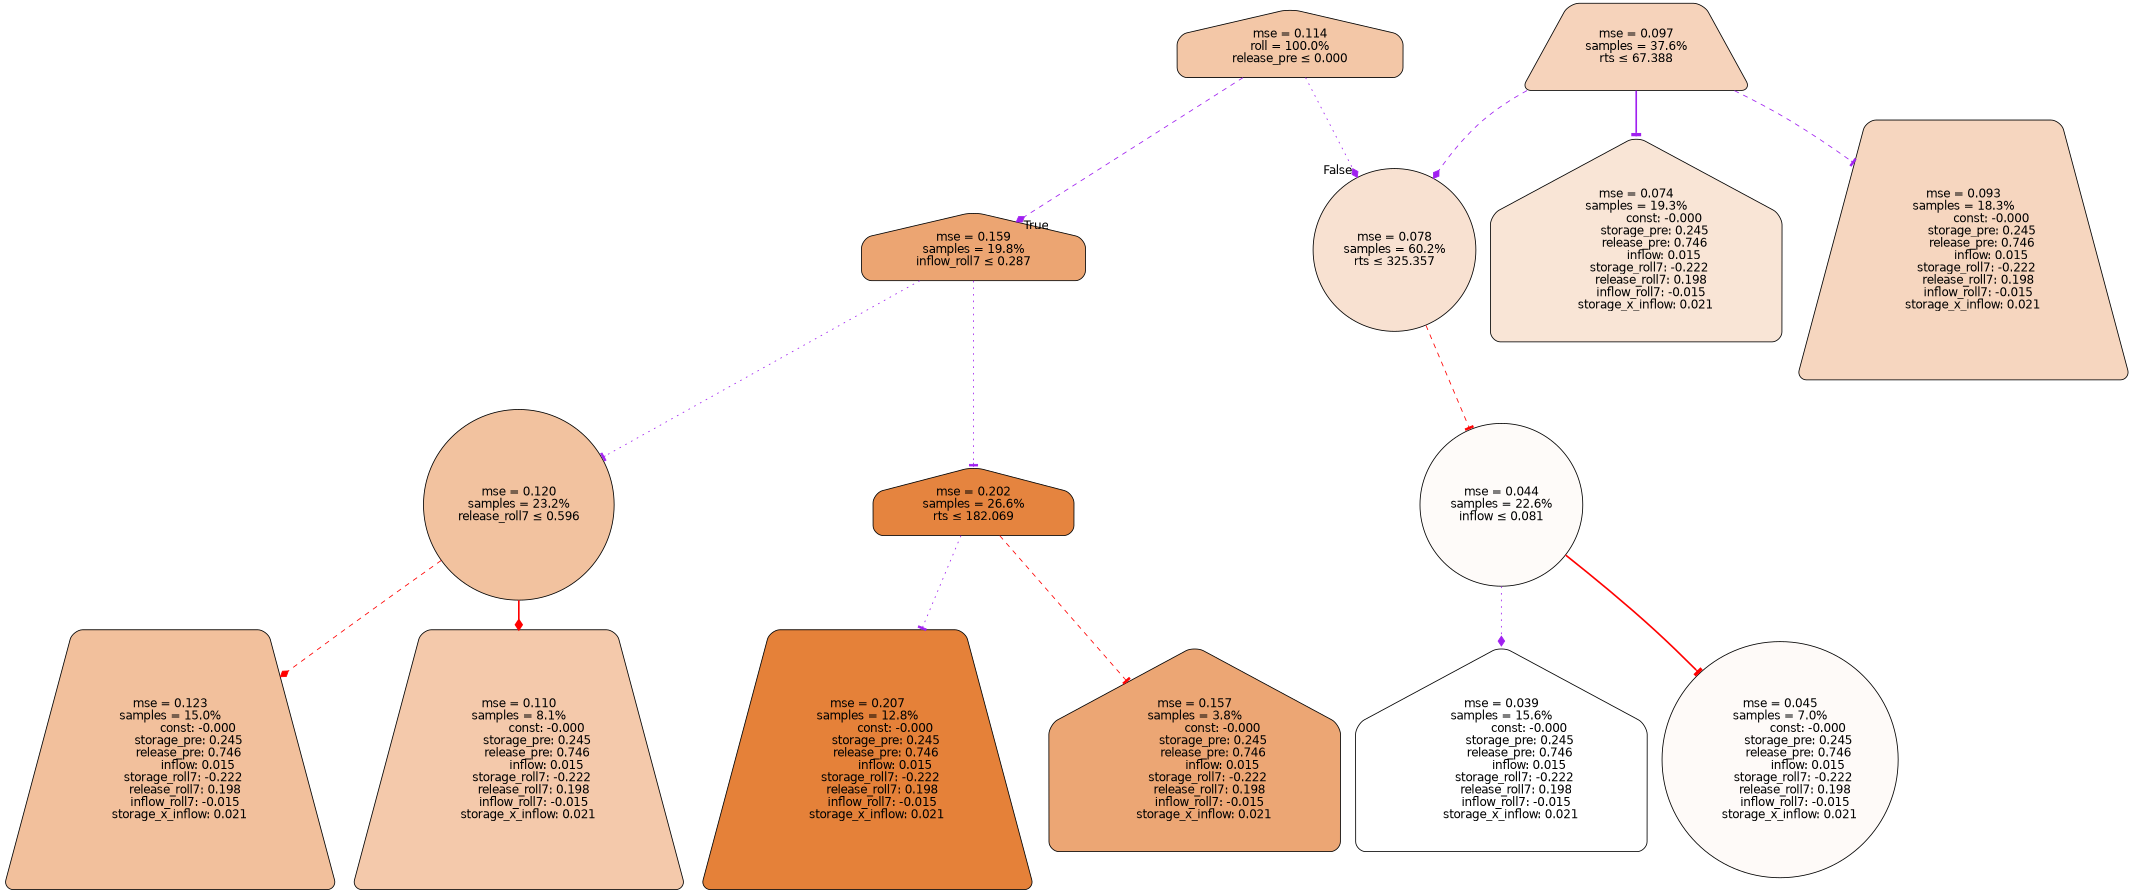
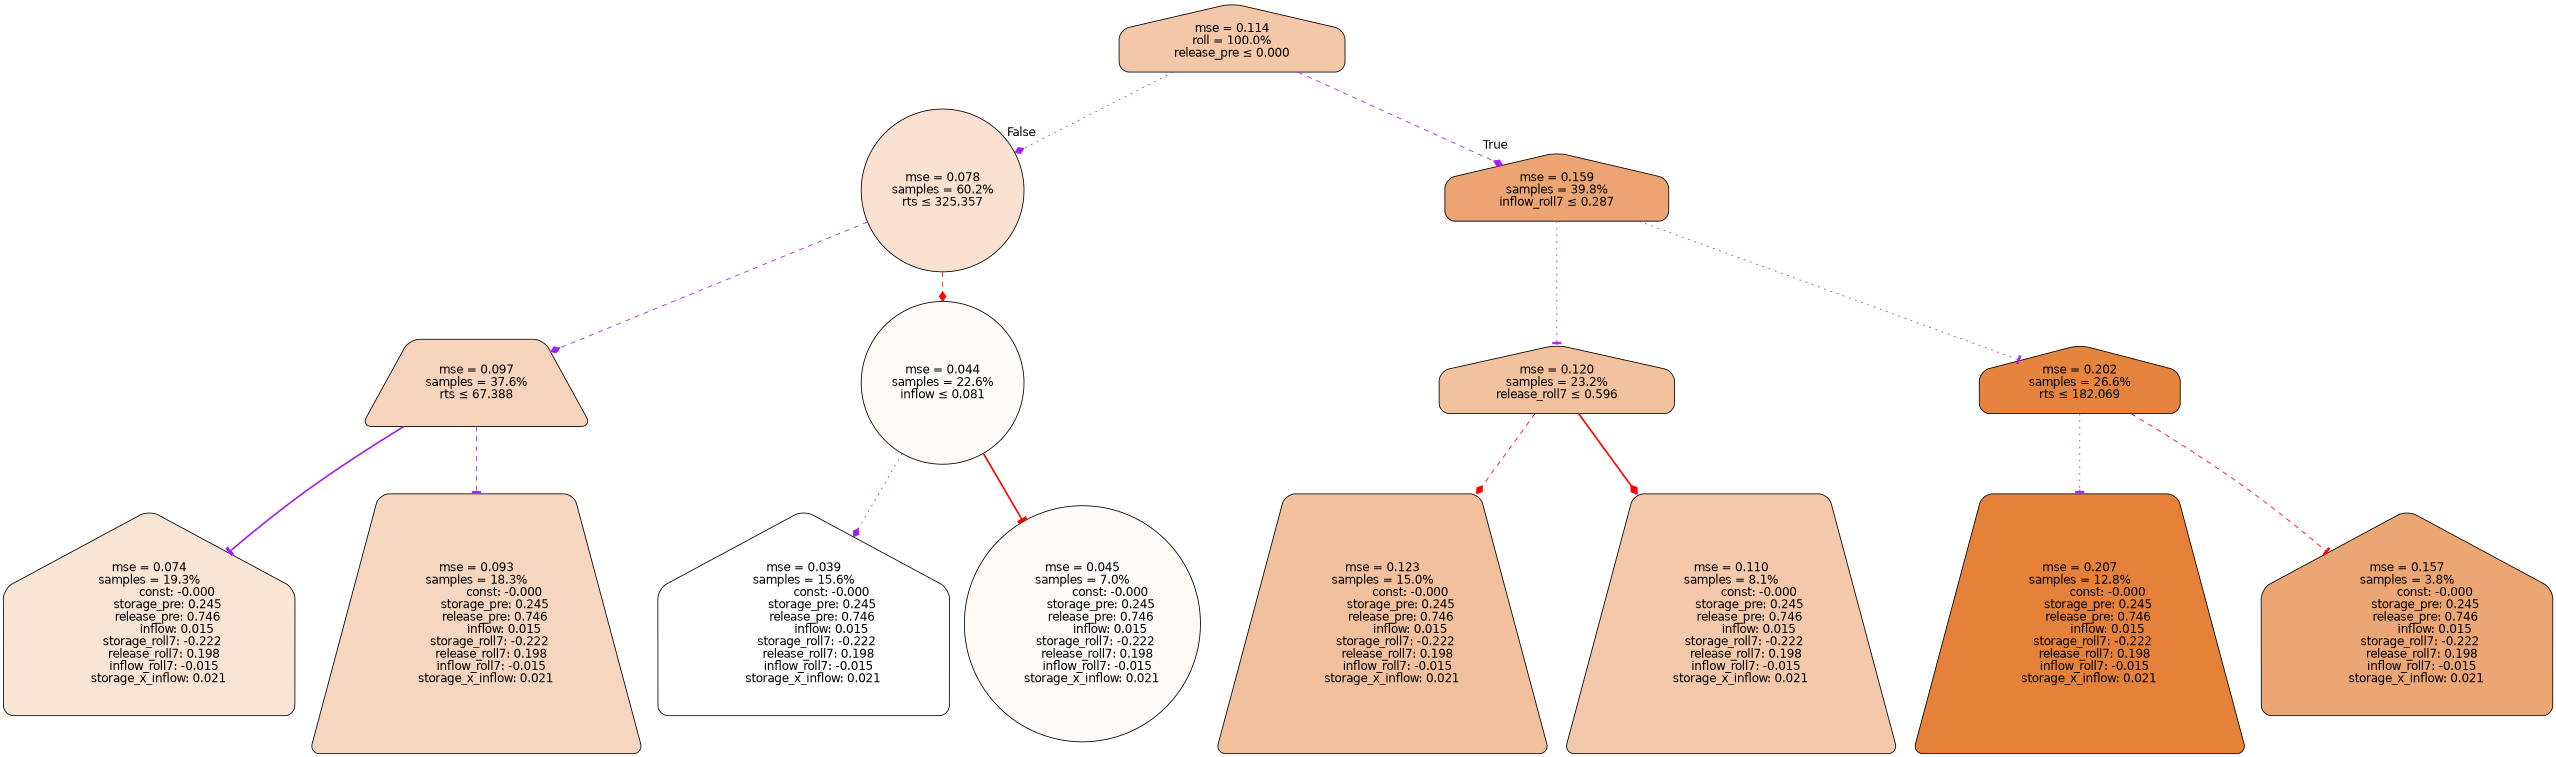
edge "mse = 0.097 samples = 37.6% rts ≤ 67.388" -> "mse = 0.078 samples = 60.2% rts ≤ 325.357": reversed
node "mse = 0.159 samples = 19.8% inflow_roll7 ≤ 0.287": label "mse = 0.159 samples = 19.8% inflow_roll7 ≤ 0.287" -> "mse = 0.159 samples = 39.8% inflow_roll7 ≤ 0.287"
edge "mse = 0.078 samples = 60.2% rts ≤ 325.357" -> "mse = 0.044 samples = 22.6% inflow ≤ 0.081": arrowhead tee -> diamond
node "mse = 0.120 samples = 23.2% release_roll7 ≤ 0.596": shape circle -> house
